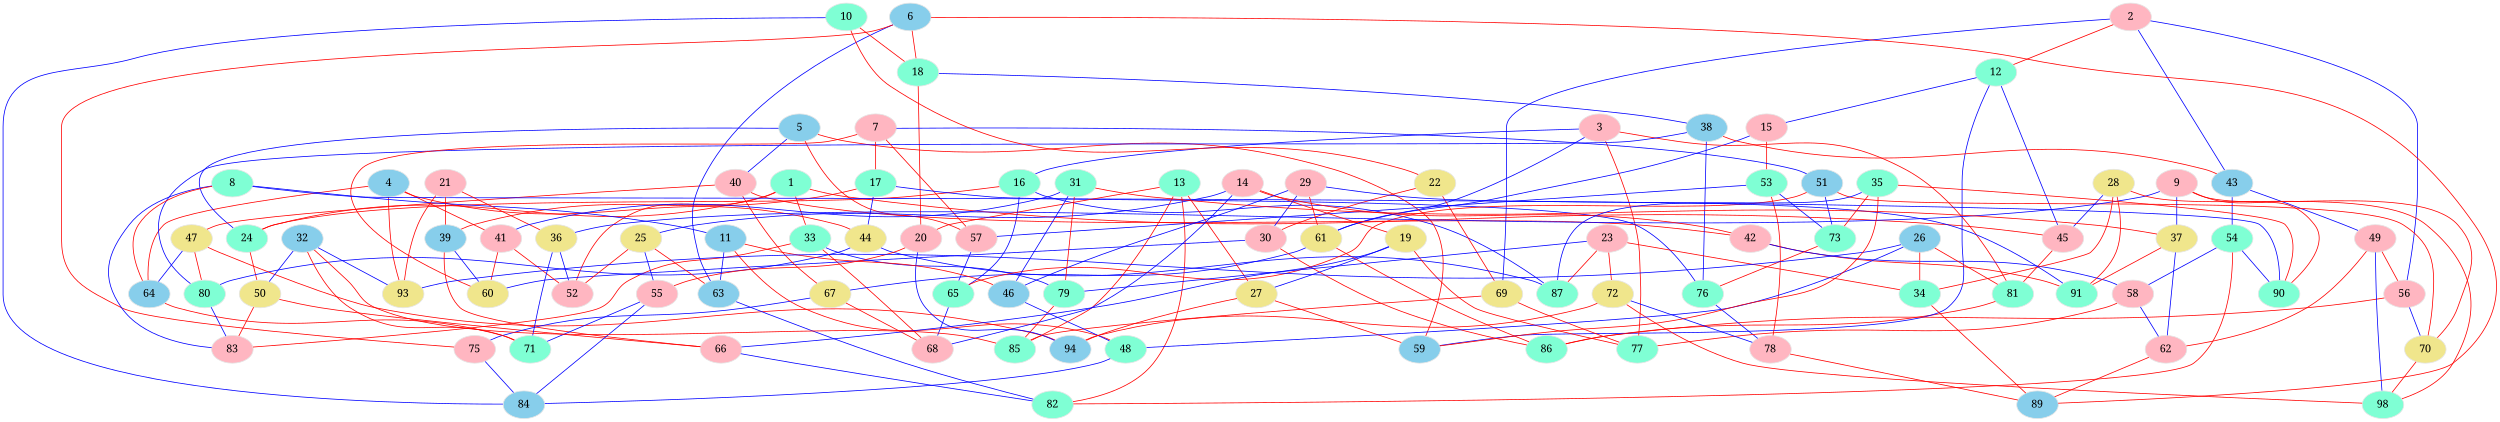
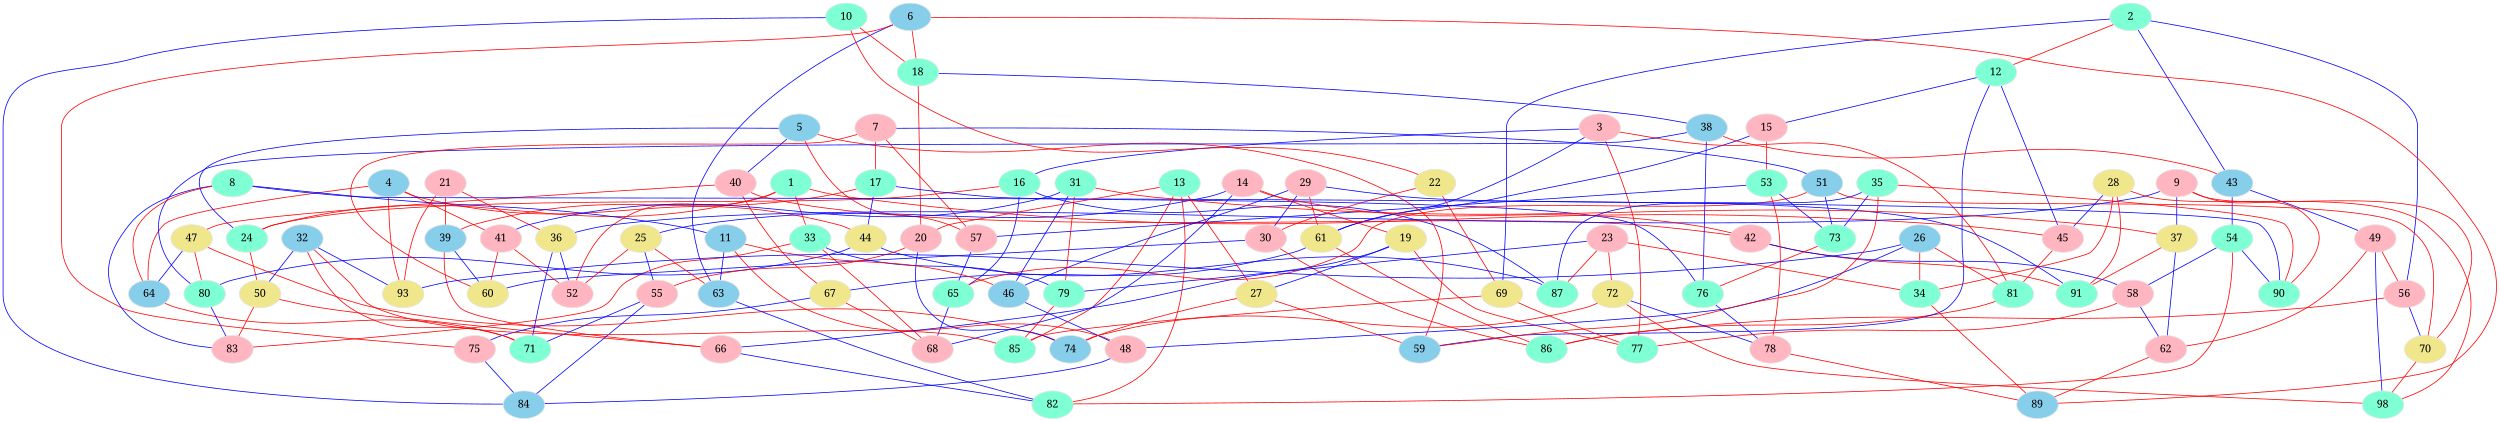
node "2": fillcolor lightpink -> aquamarine
edge "35" -- "73": color red -> blue
node "94": label "94" -> "74"
node "48": fillcolor aquamarine -> lightpink
